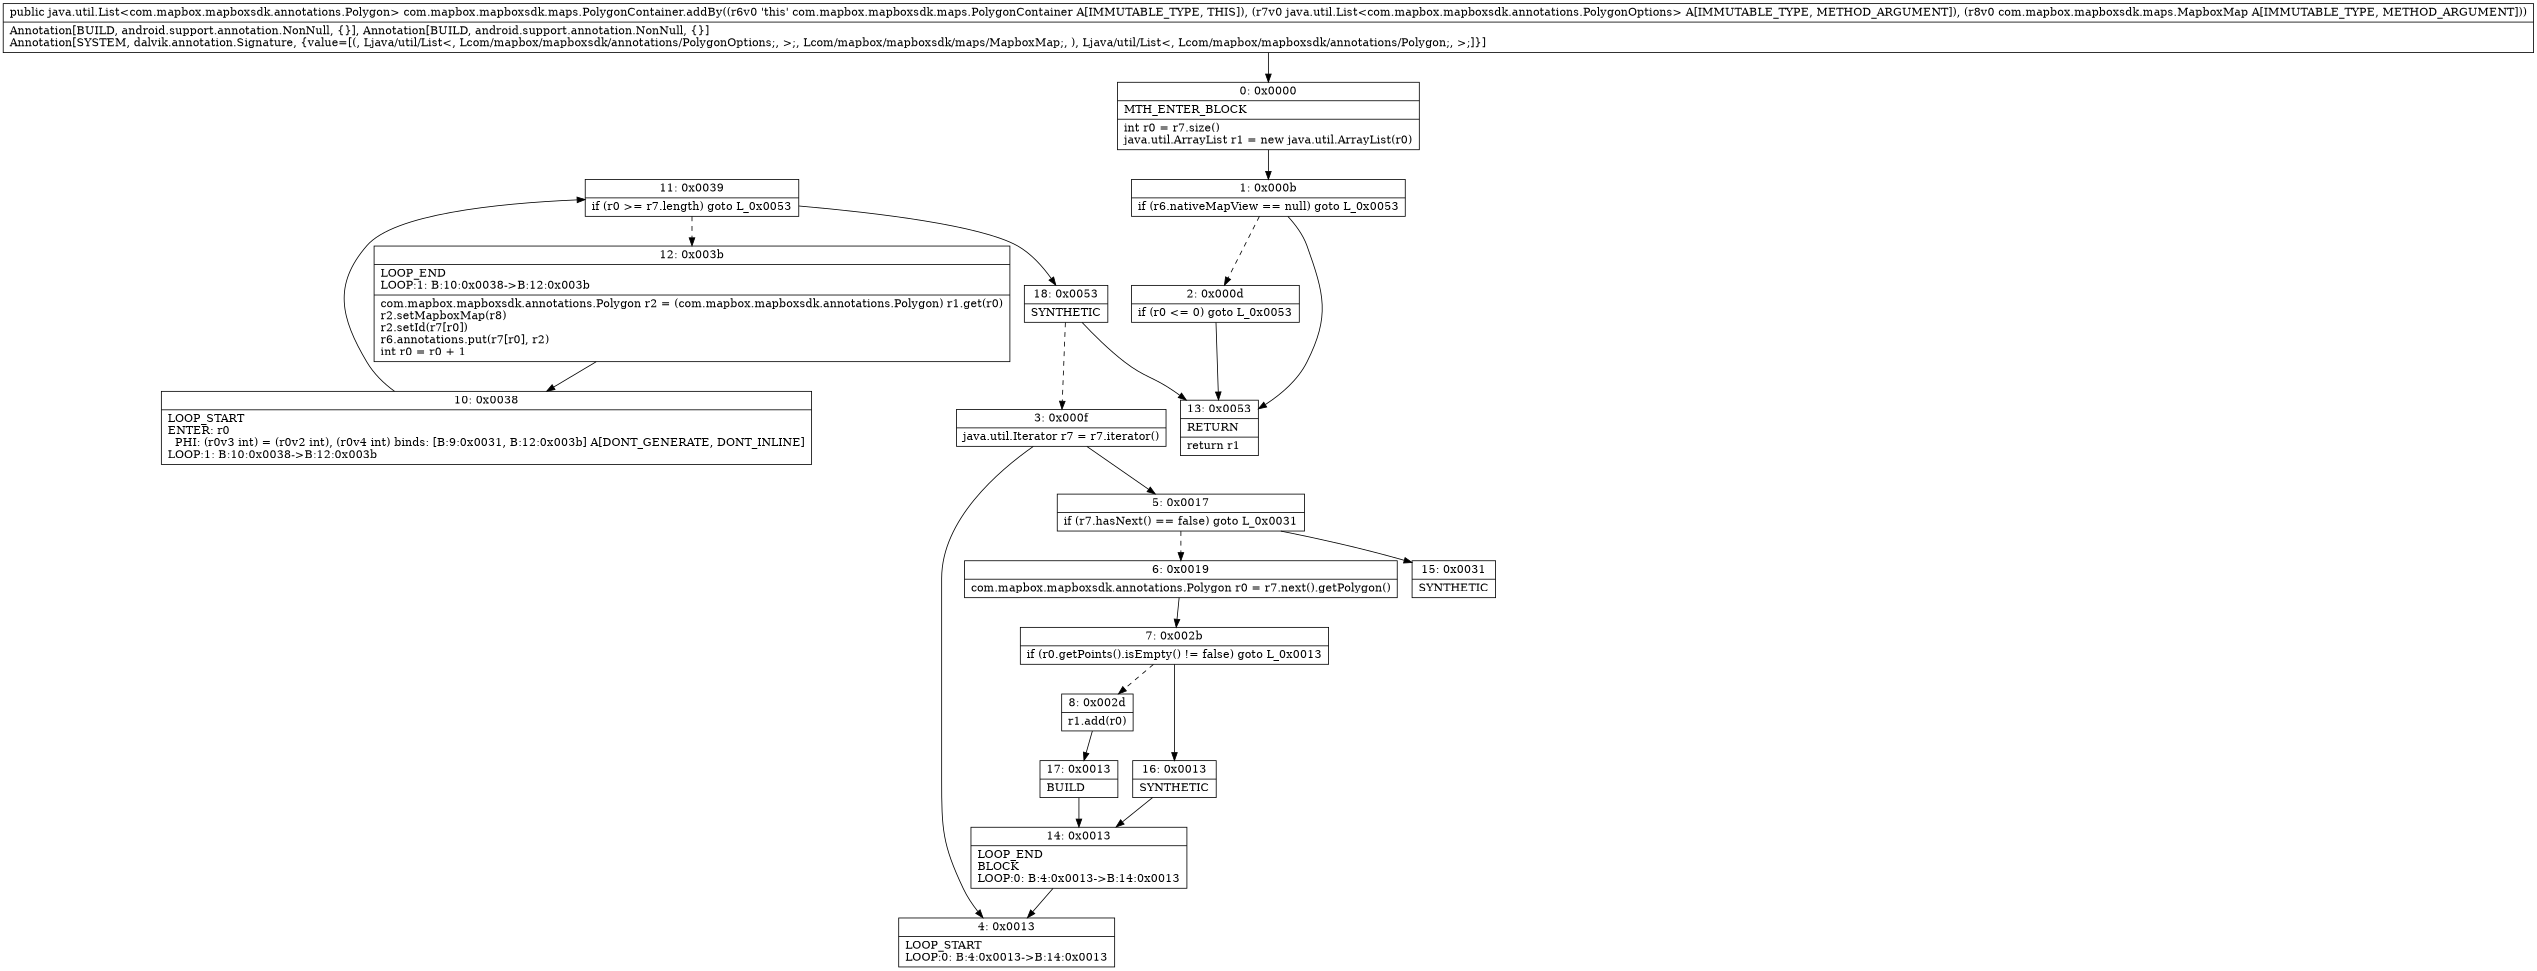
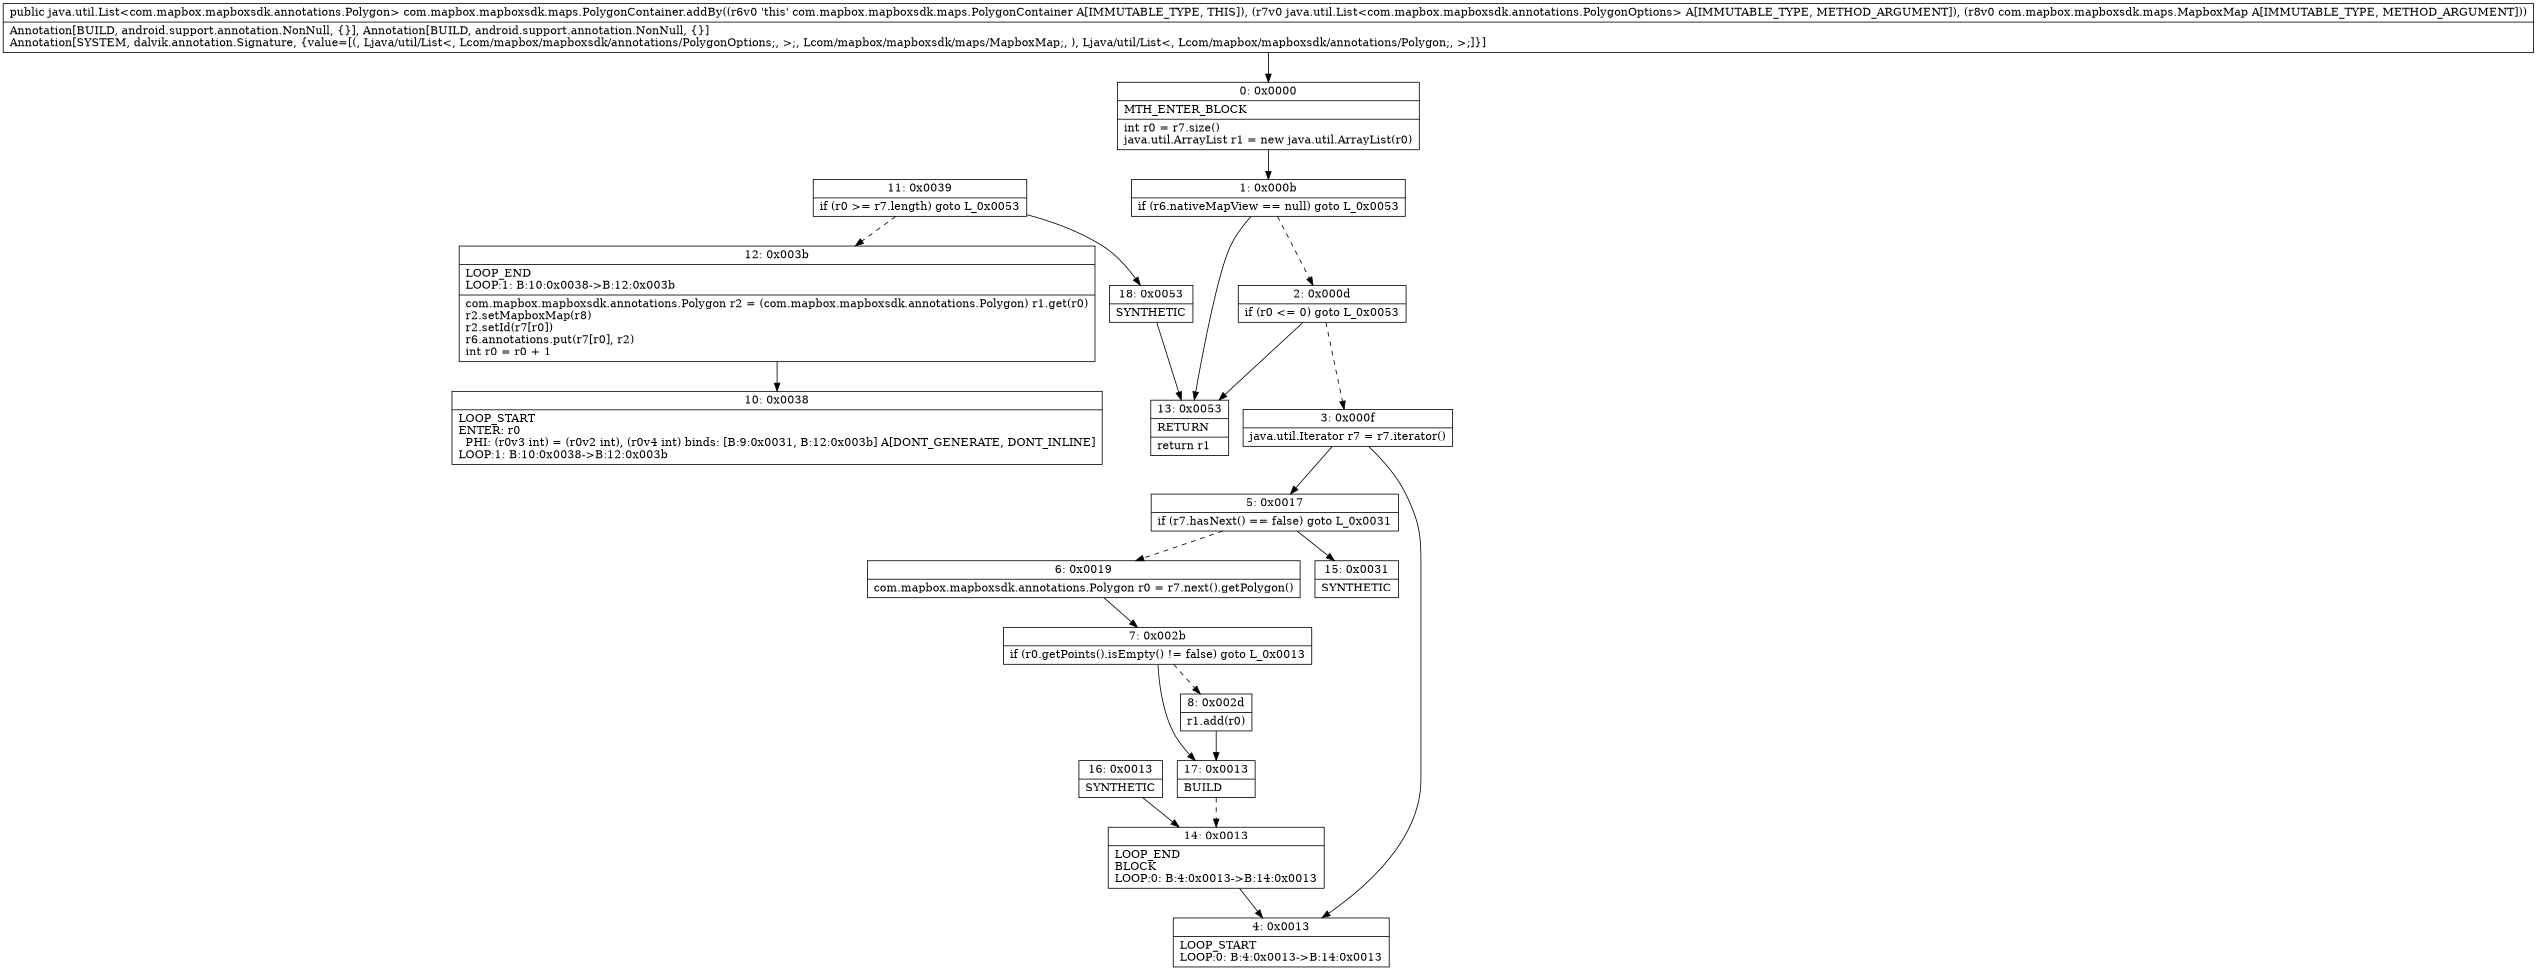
edge "10: 0x0038" -> "11: 0x0039": removed
edge "18: 0x0053" -> "3: 0x000f": now "2: 0x000d" -> "3: 0x000f"
edge "7: 0x002b" -> "16: 0x0013": now "7: 0x002b" -> "17: 0x0013"
edge "17: 0x0013" -> "14: 0x0013": style solid -> dashed
